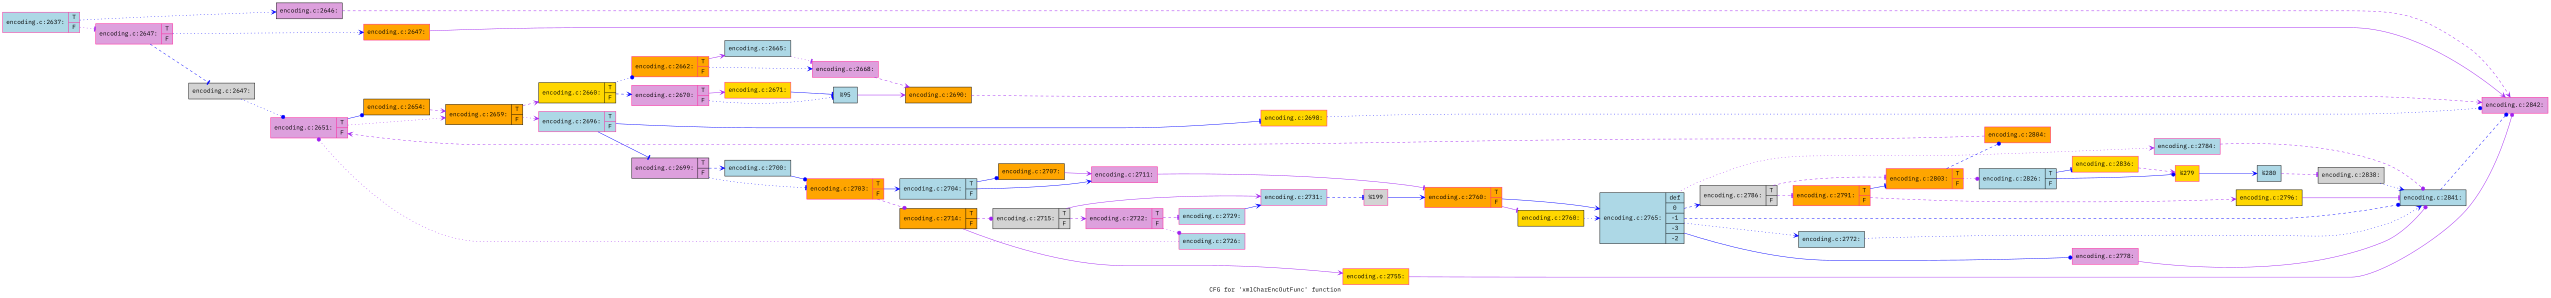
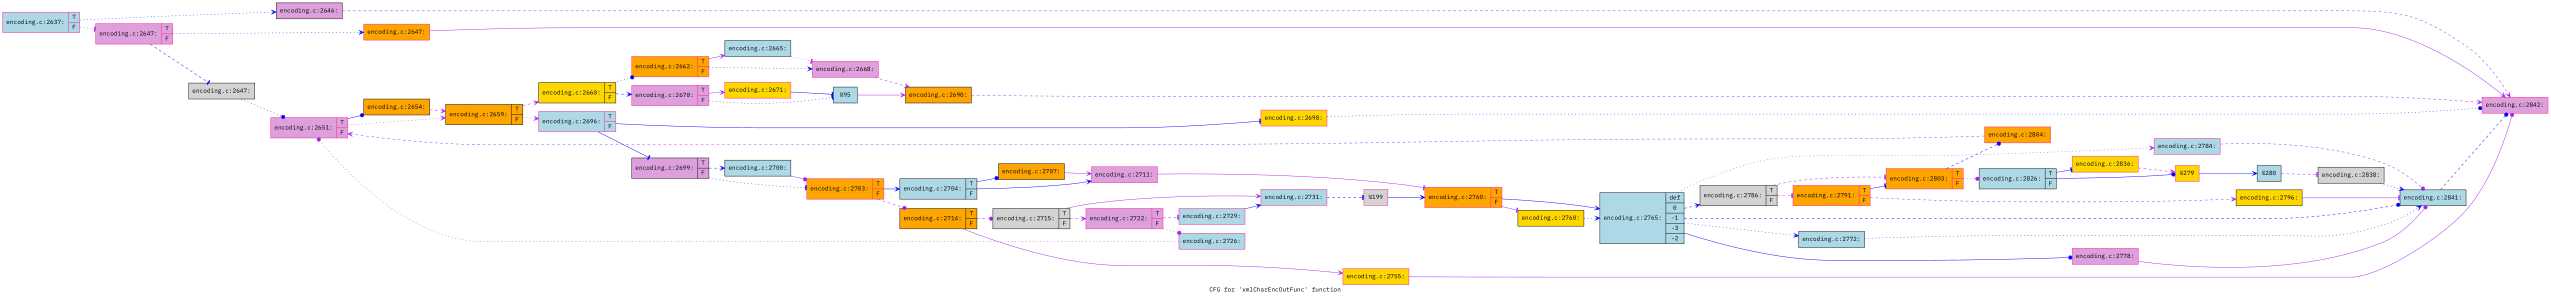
edge "encoding.c:2700:" -> "encoding.c:2703:": color blue -> purple
